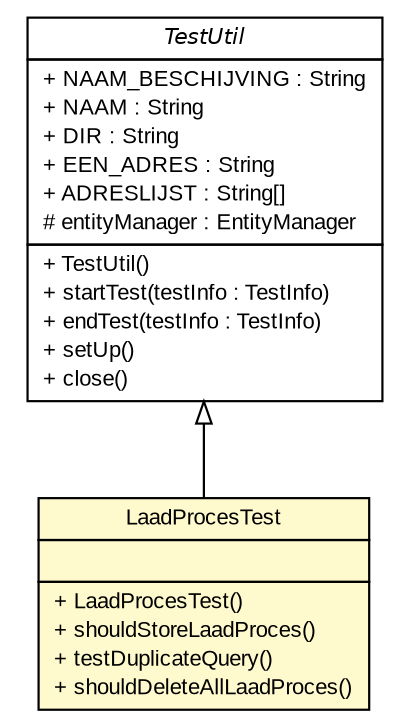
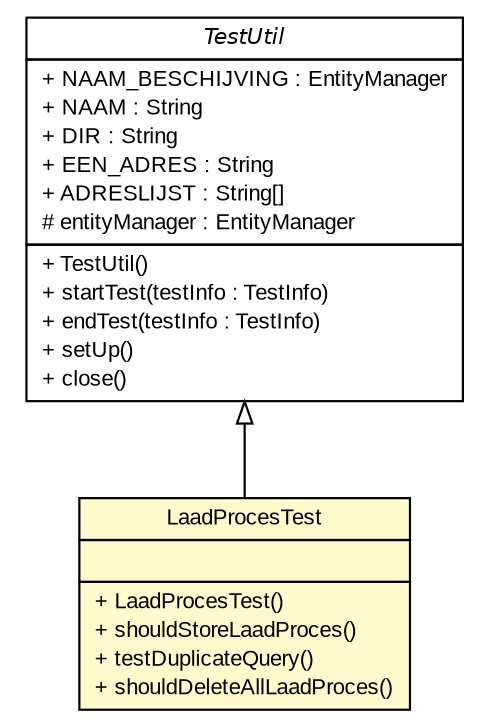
node "TestUtil": text "+ NAAM_BESCHIJVING : String" -> "+ NAAM_BESCHIJVING : EntityManager"
